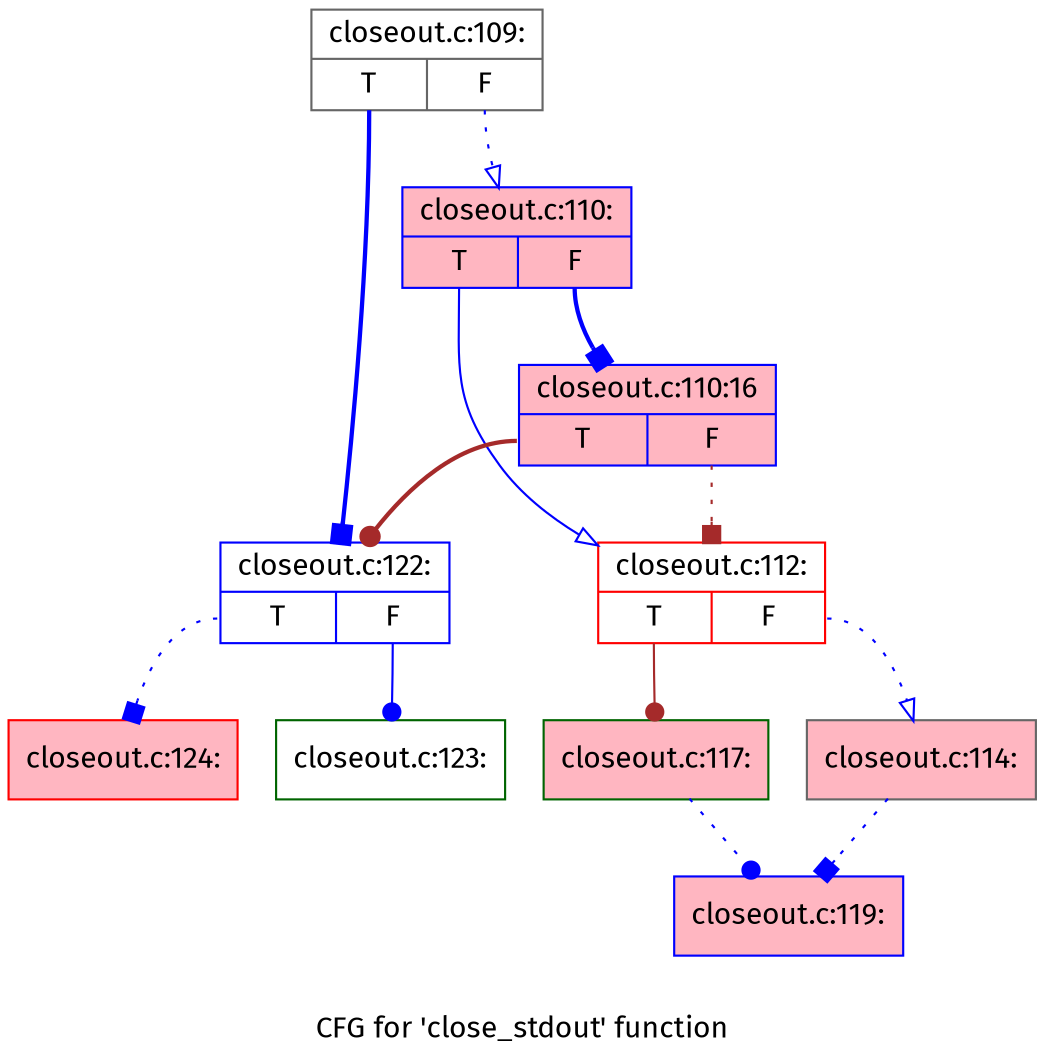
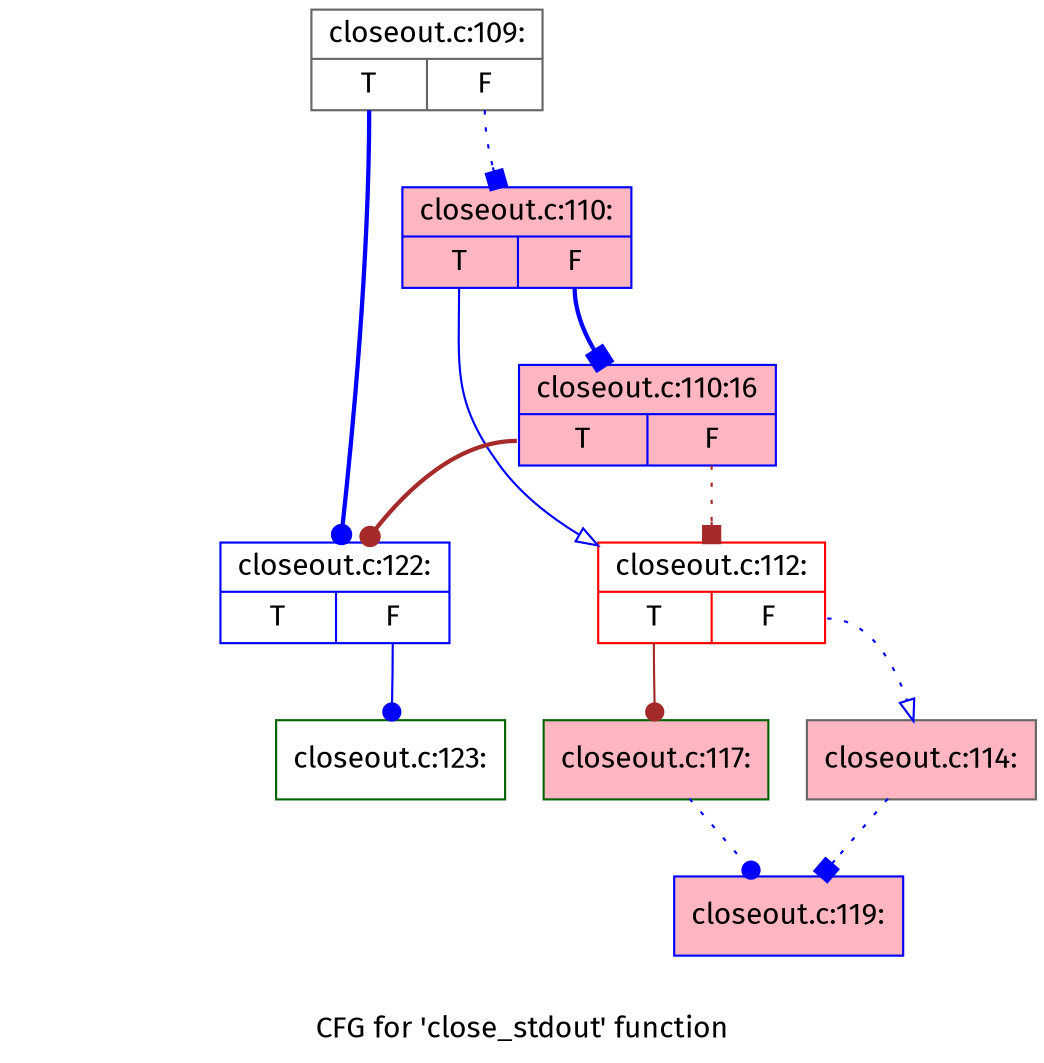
edge "closeout.c:109:" -> "closeout.c:110:": arrowhead onormal -> box
edge "closeout.c:109:" -> "closeout.c:122:": arrowhead box -> dot
node "closeout.c:124:": removed
